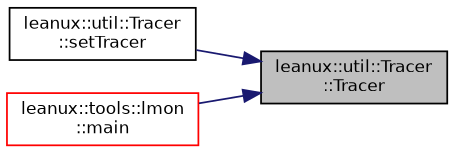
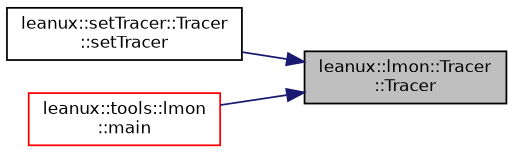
node "leanux::util::Tracer ::setTracer": label "leanux::util::Tracer ::setTracer" -> "leanux::setTracer::Tracer ::setTracer"
node "leanux::util::Tracer ::Tracer": label "leanux::util::Tracer ::Tracer" -> "leanux::lmon::Tracer ::Tracer"
